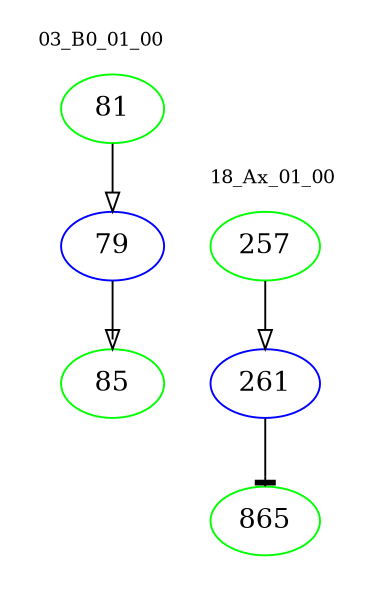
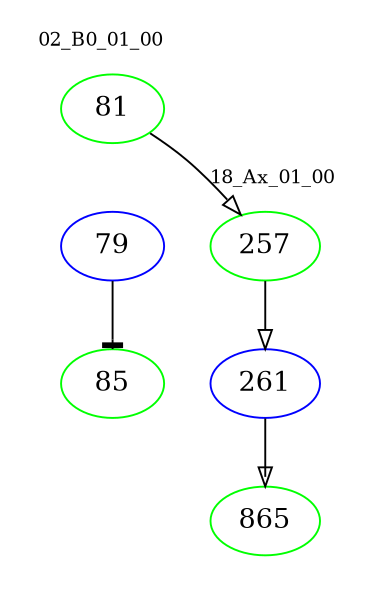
cluster "03_B0_01_00": label "03_B0_01_00" -> "02_B0_01_00"
edge "81" -> "79": now "81" -> "257"
edge "79" -> "85": arrowhead onormal -> tee
edge "261" -> "865": arrowhead tee -> onormal
